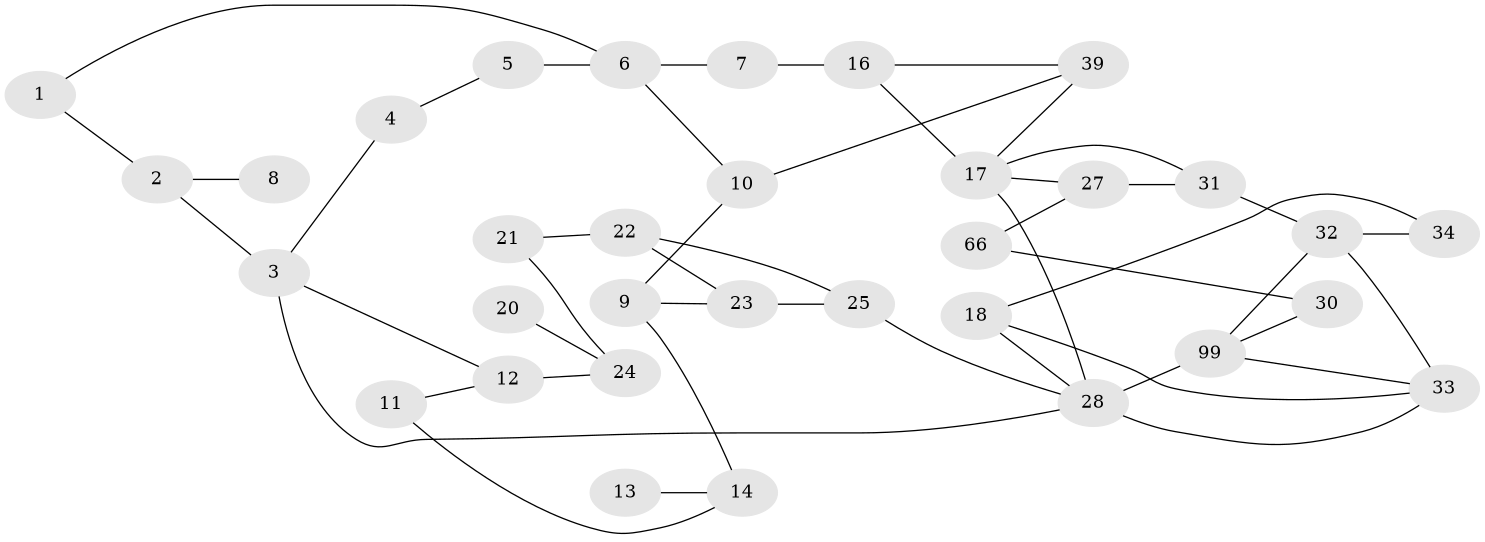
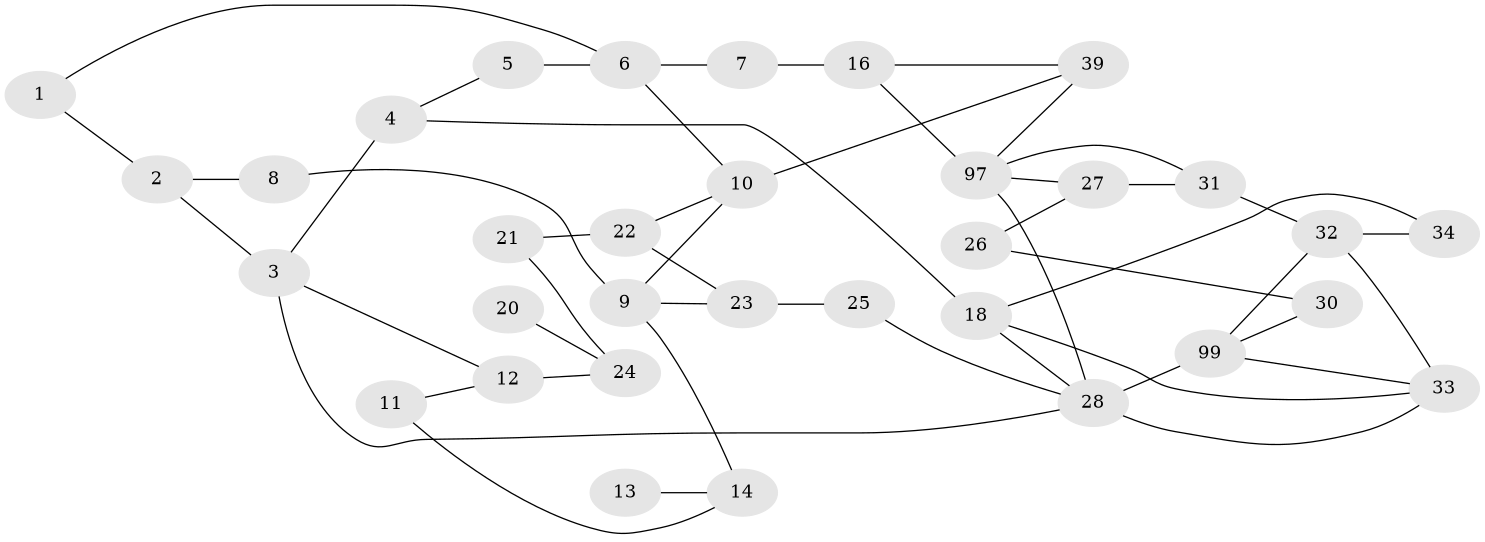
edge "4" -- "18": added
node "17": label "17" -> "97"
edge "8" -- "9": added
node "66": label "66" -> "26"
edge "22" -- "25": now "22" -- "10"
